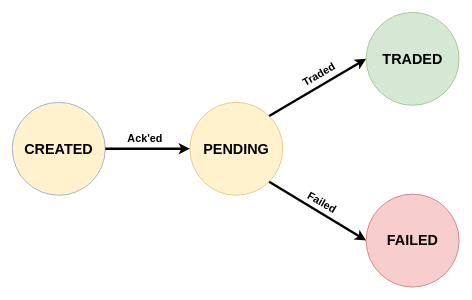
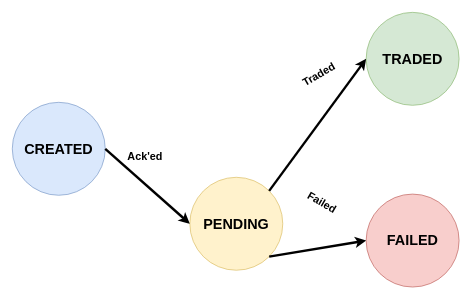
node "CREATED": fillcolor #fff2cc -> #dae8fc
node "PENDING": moved (236, 149) -> (236, 224)
